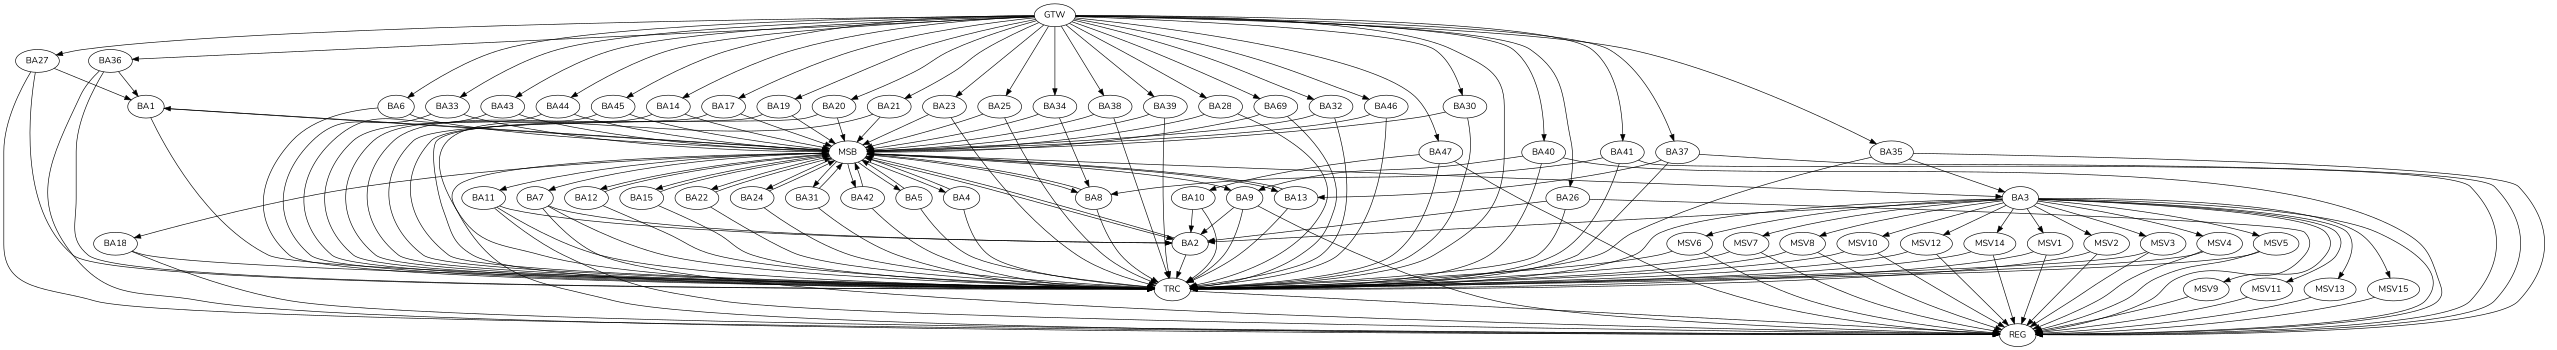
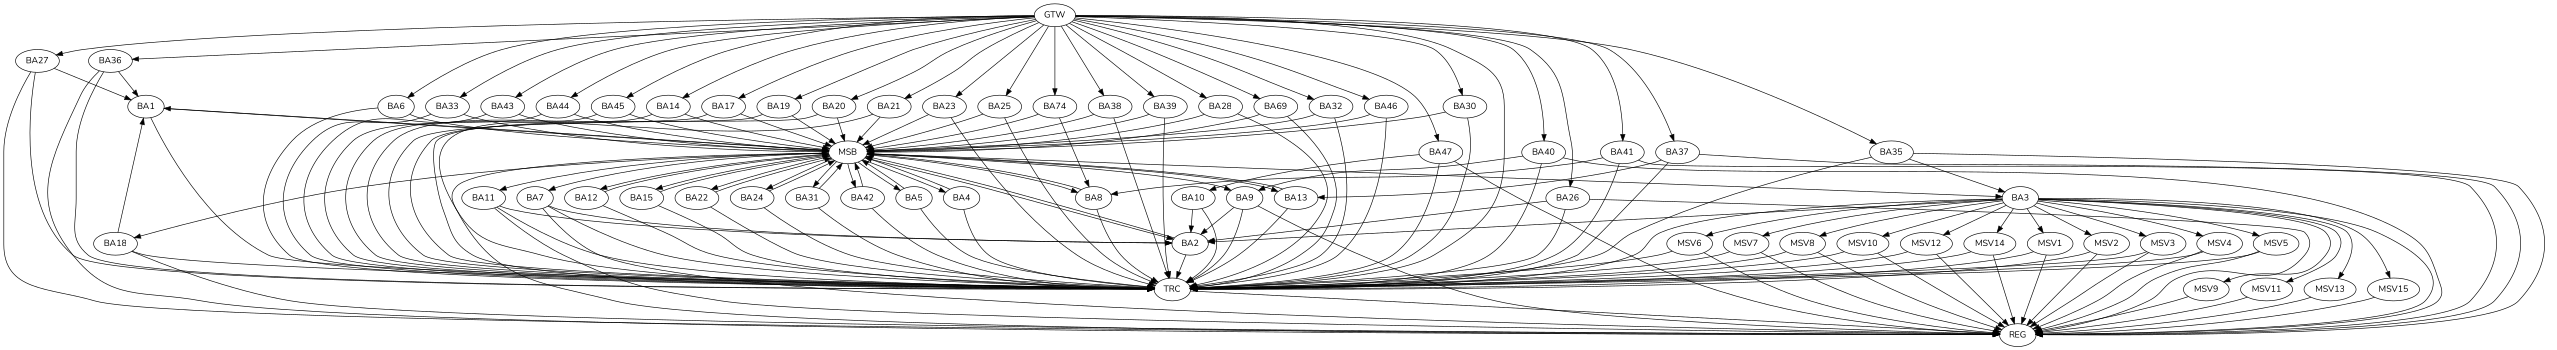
node "BA34": label "BA34" -> "BA74"
edge "BA18" -> "BA1": added
